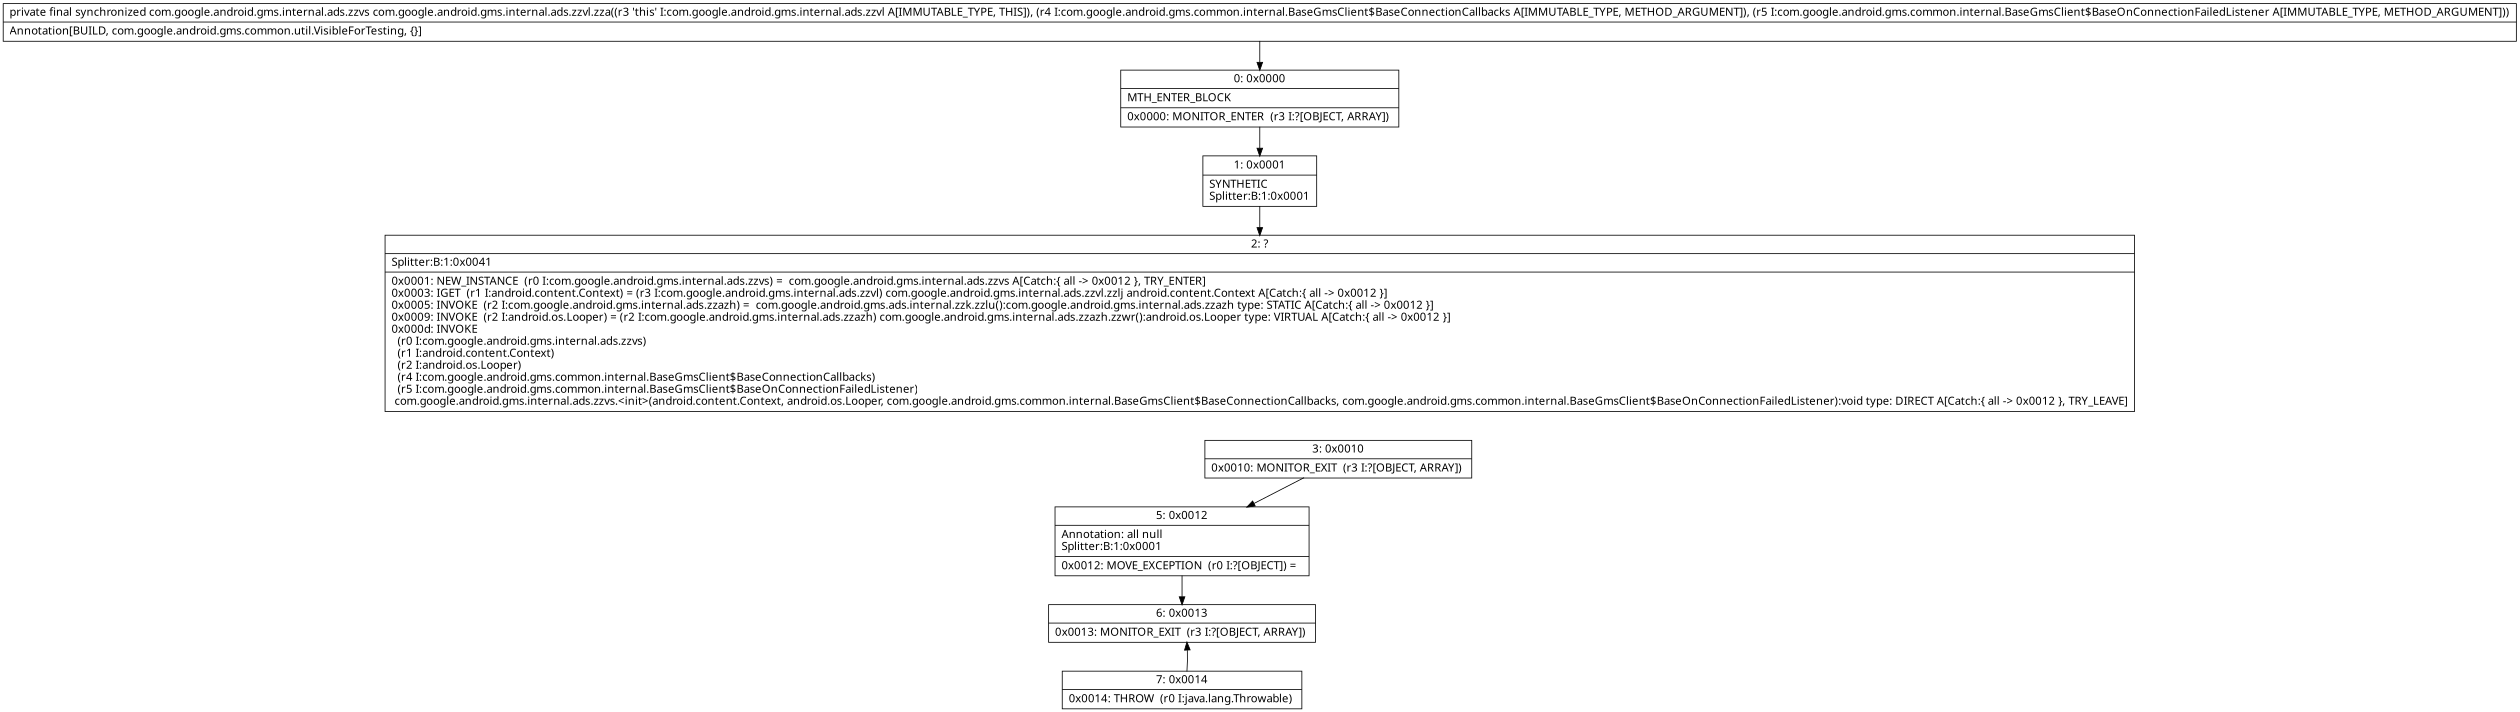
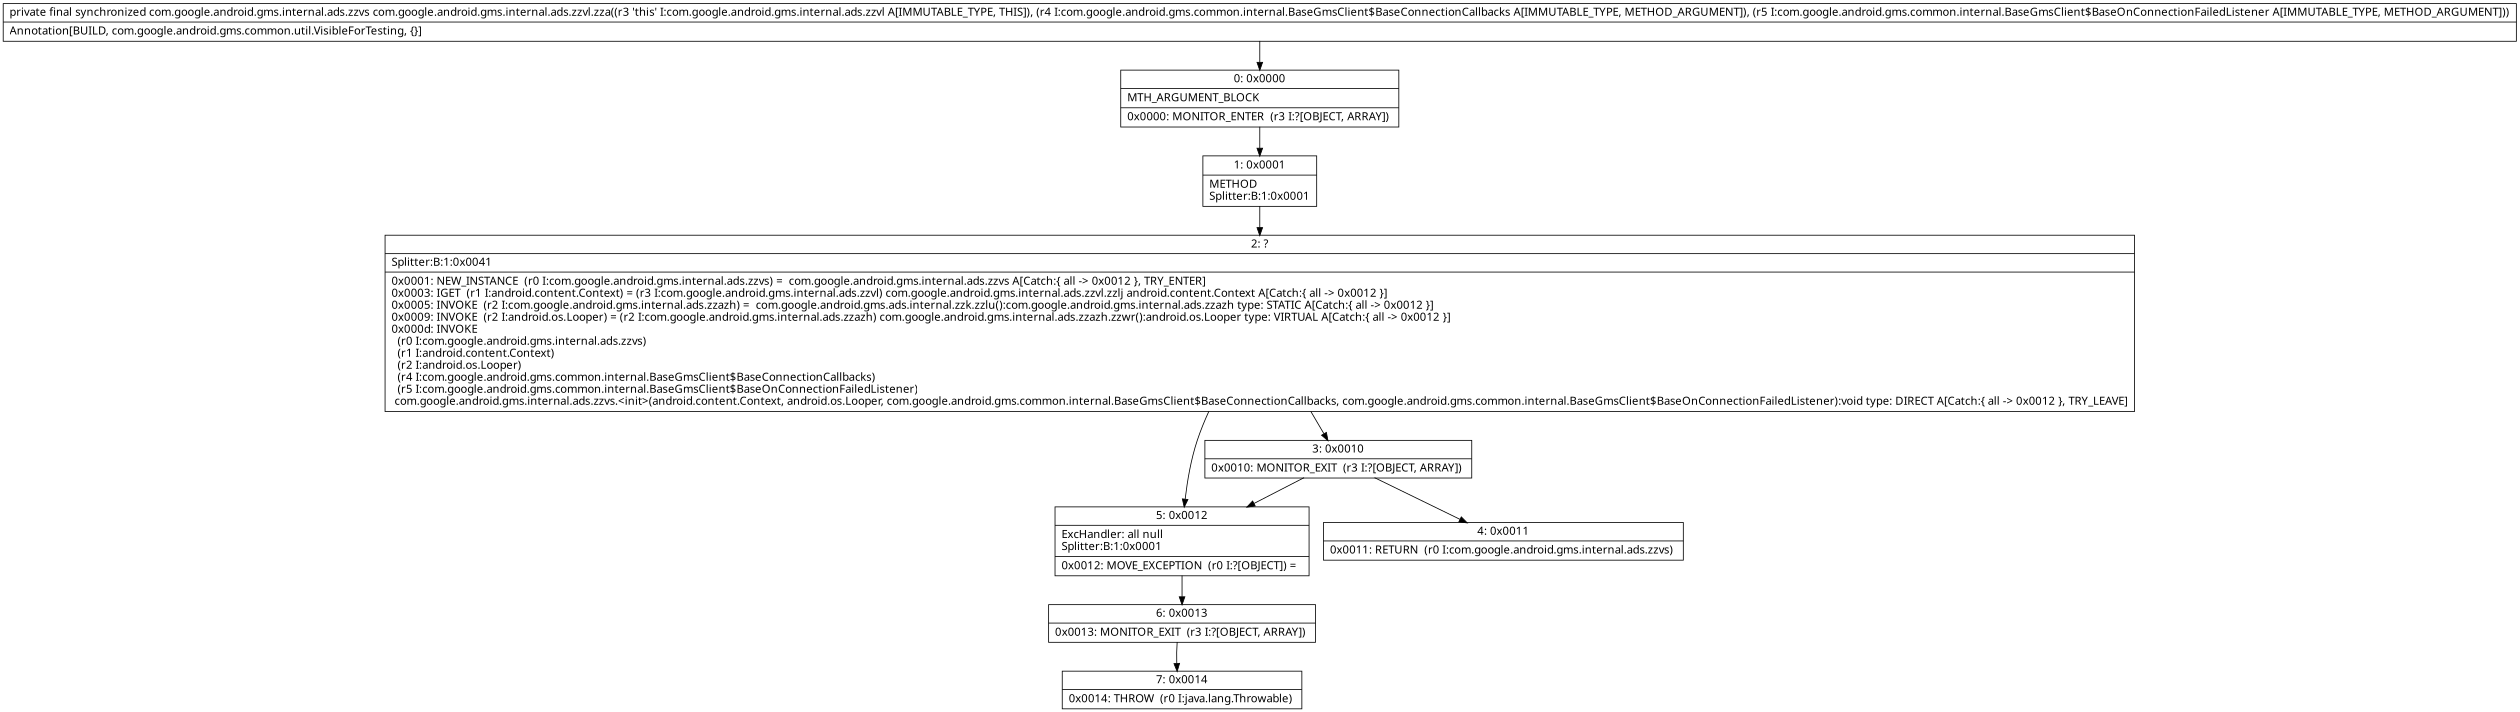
node "0: 0x0000": text "MTH_ENTER_BLOCK" -> "MTH_ARGUMENT_BLOCK"
node "1: 0x0001": text "SYNTHETIC" -> "METHOD"
edge "2: ?" -> "3: 0x0010": added
edge "2: ?" -> "5: 0x0012": added
node "5: 0x0012": text "Annotation: all null" -> "ExcHandler: all null"
node "4: 0x0011": added
edge "7: 0x0014" -> "6: 0x0013": reversed
